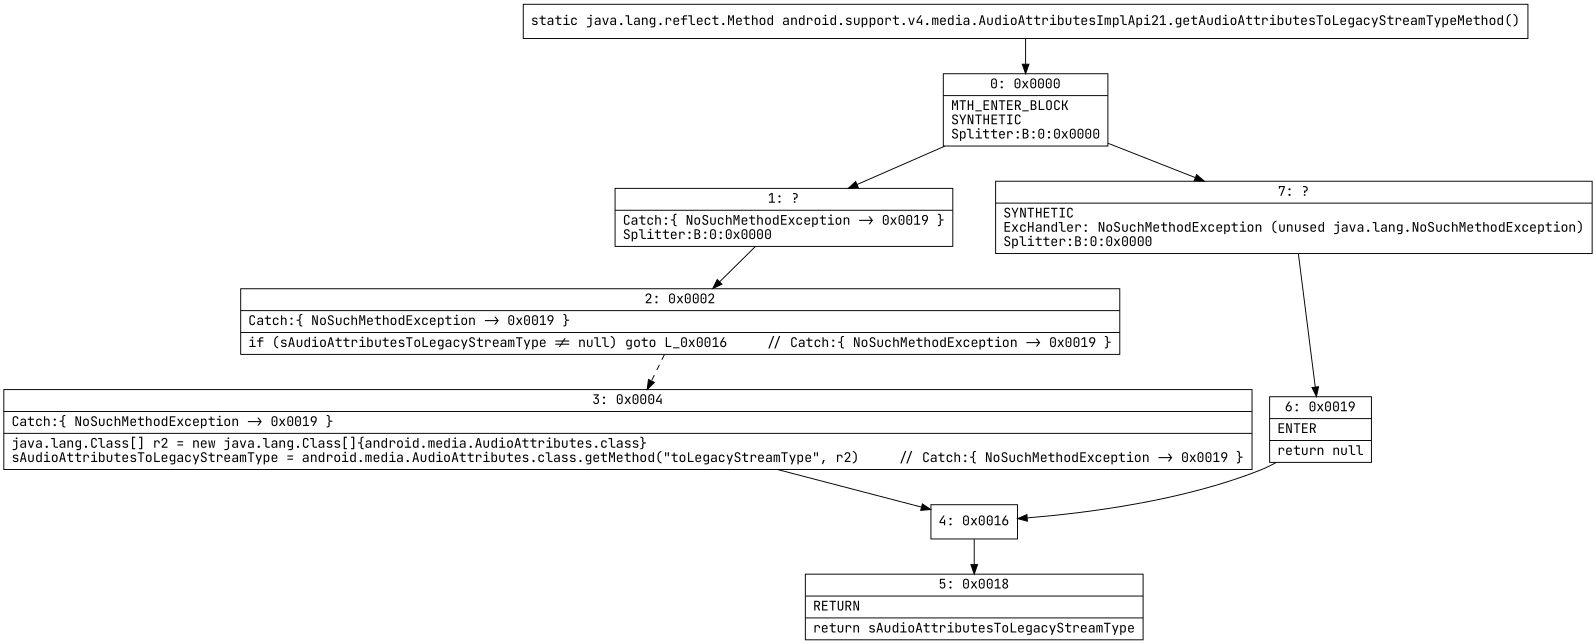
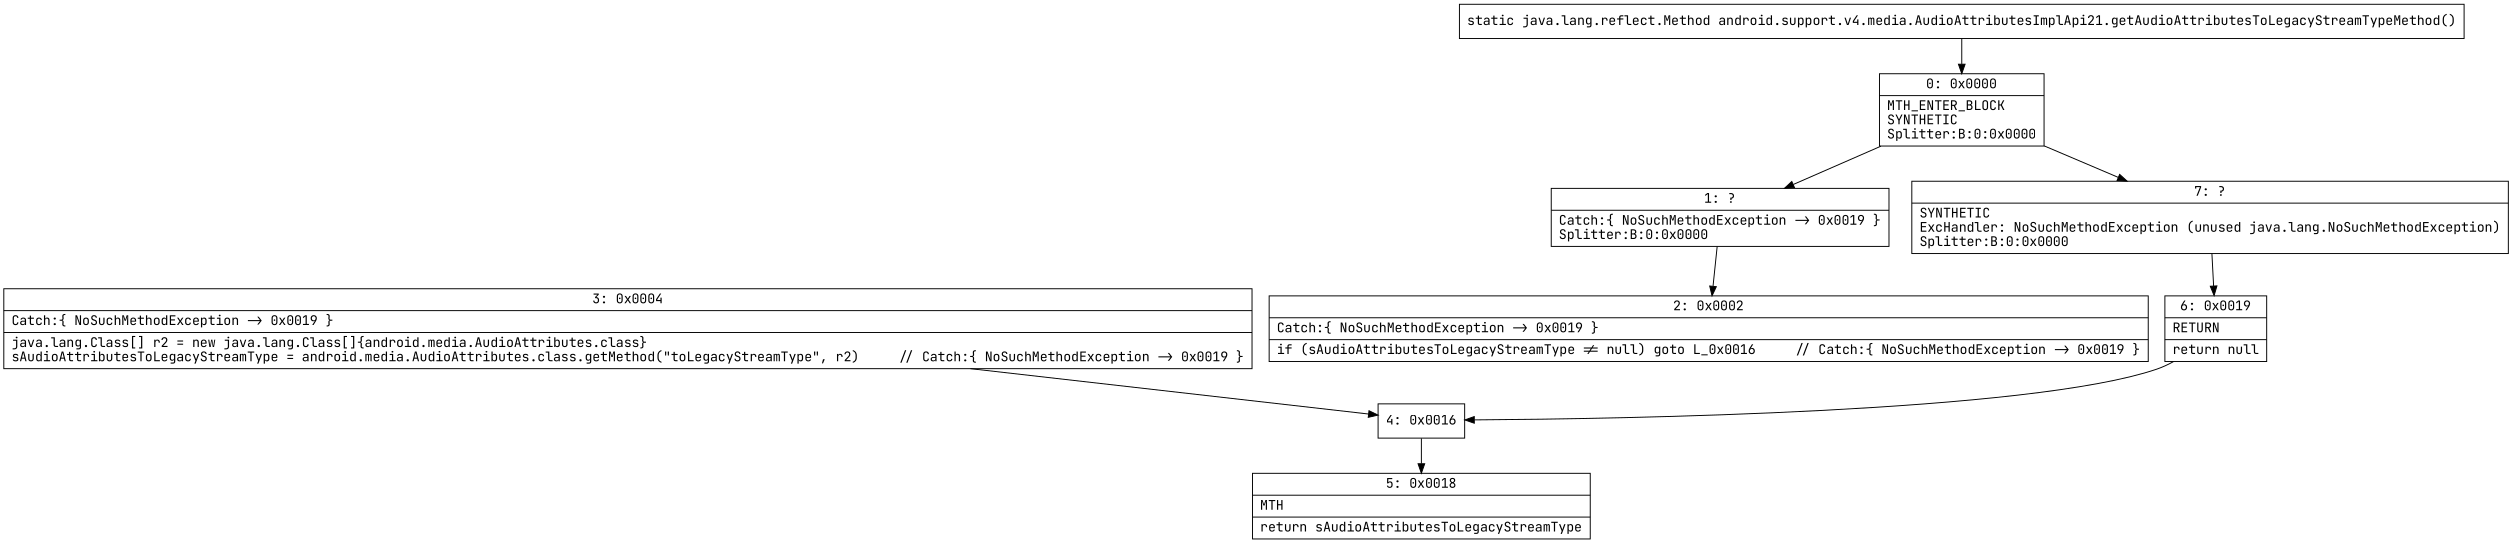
edge "2: 0x0002" -> "3: 0x0004": removed
node "6: 0x0019": text "ENTER" -> "RETURN"
node "5: 0x0018": text "RETURN" -> "MTH"
